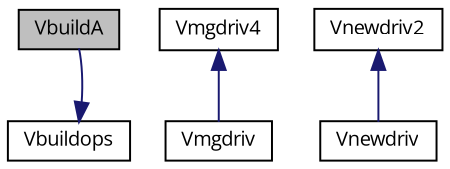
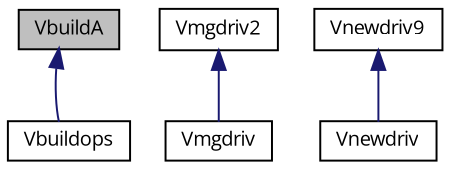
node "Vmgdriv4": label "Vmgdriv4" -> "Vmgdriv2"
node "Vnewdriv2": label "Vnewdriv2" -> "Vnewdriv9"
edge "VbuildA" -> "Vbuildops": reversed
